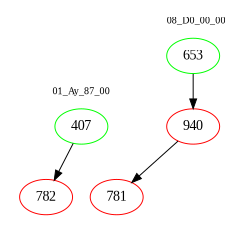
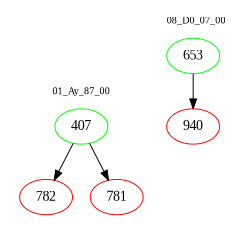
cluster "08_D0_00_00": label "08_D0_00_00" -> "08_D0_07_00"
edge "940" -> "781": now "407" -> "781"
